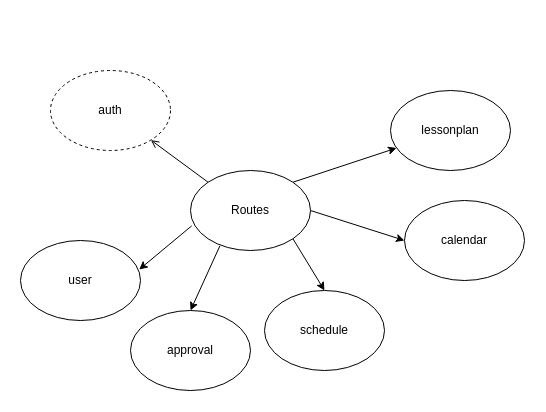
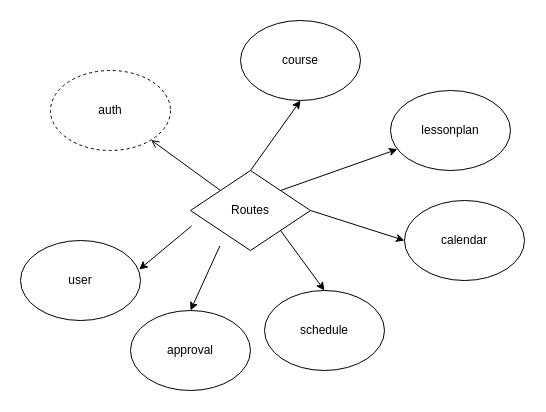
node "course": added
edge "Routes" -> "course": added
node "Routes": shape ellipse -> diamond
